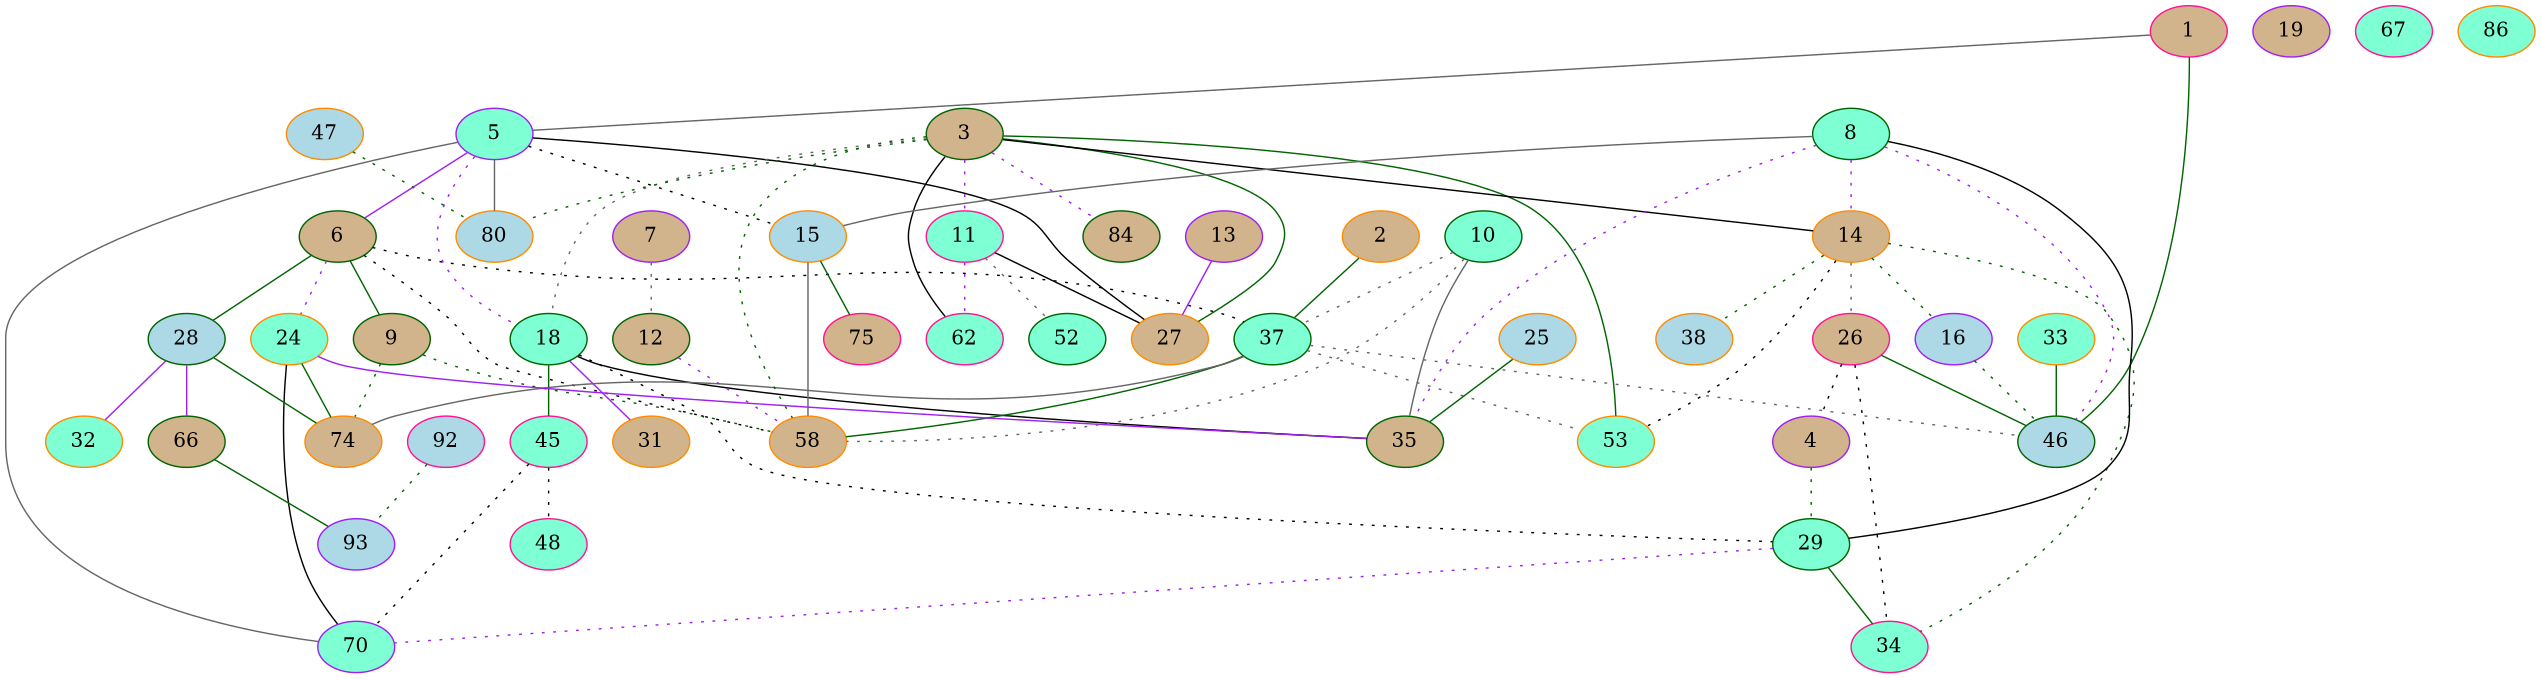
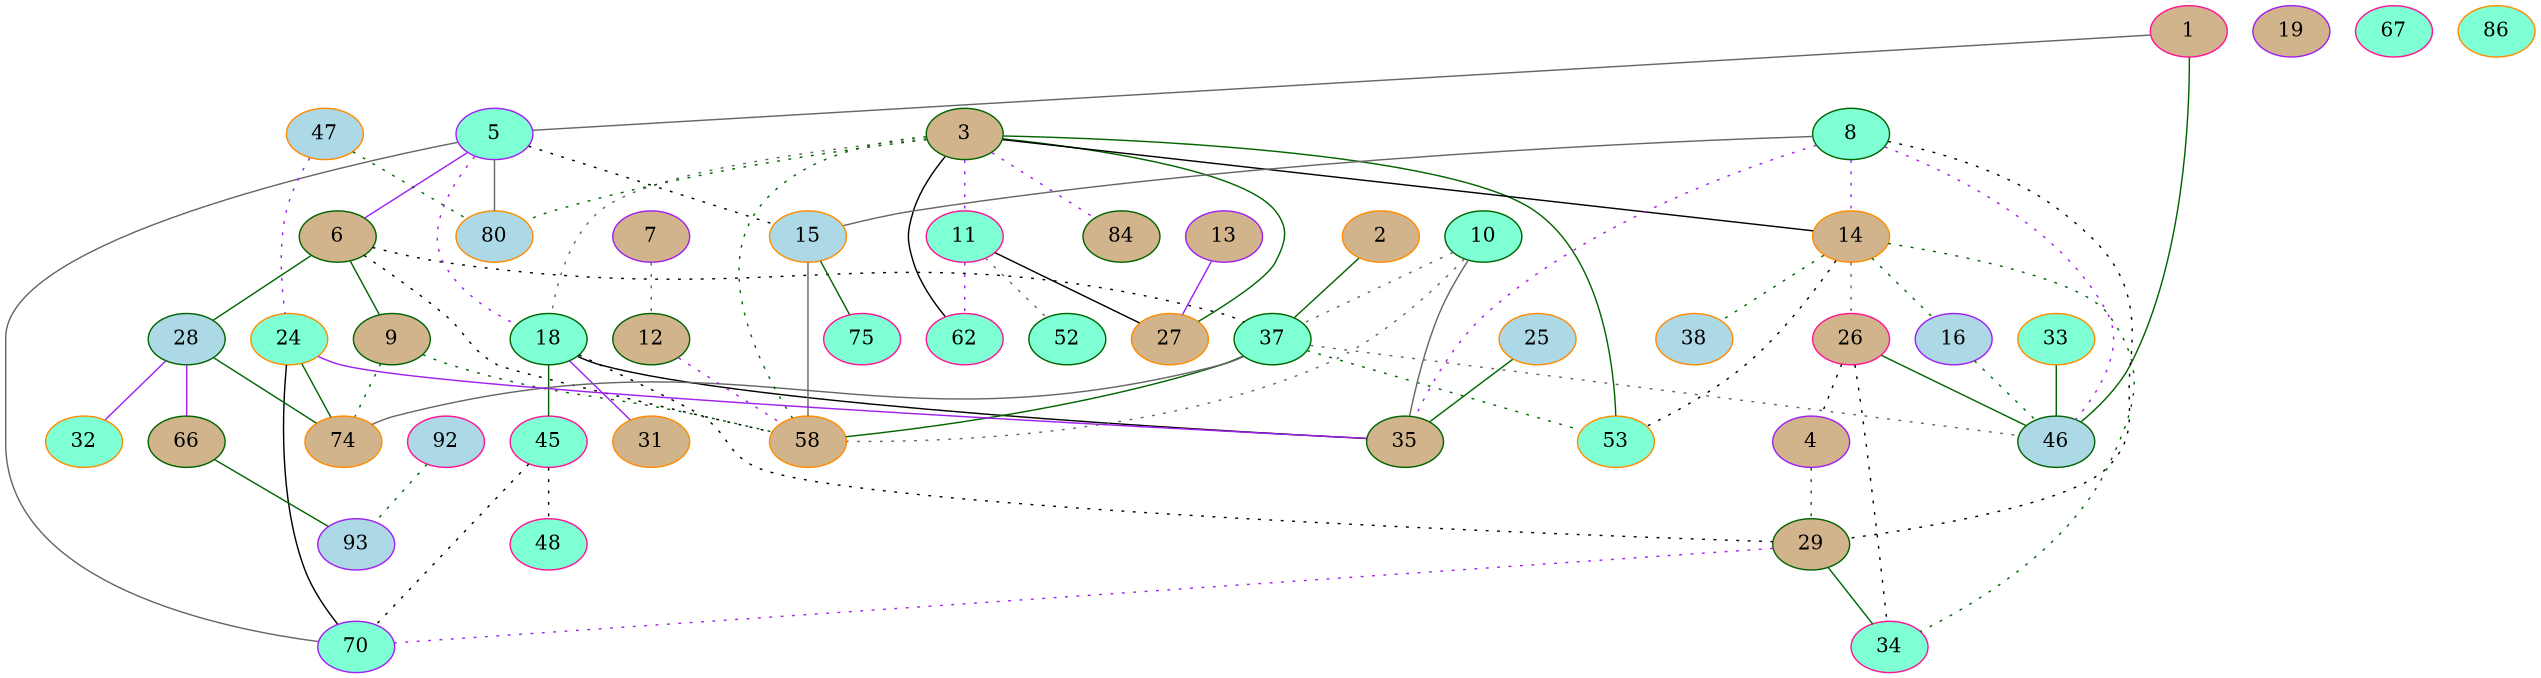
edge "5" -- "27": removed
edge "6" -- "24": now "47" -- "24"
edge "8" -- "29": style solid -> dotted
node "75": fillcolor tan -> aquamarine
edge "37" -- "53": color gray40 -> darkgreen
node "29": fillcolor aquamarine -> tan
